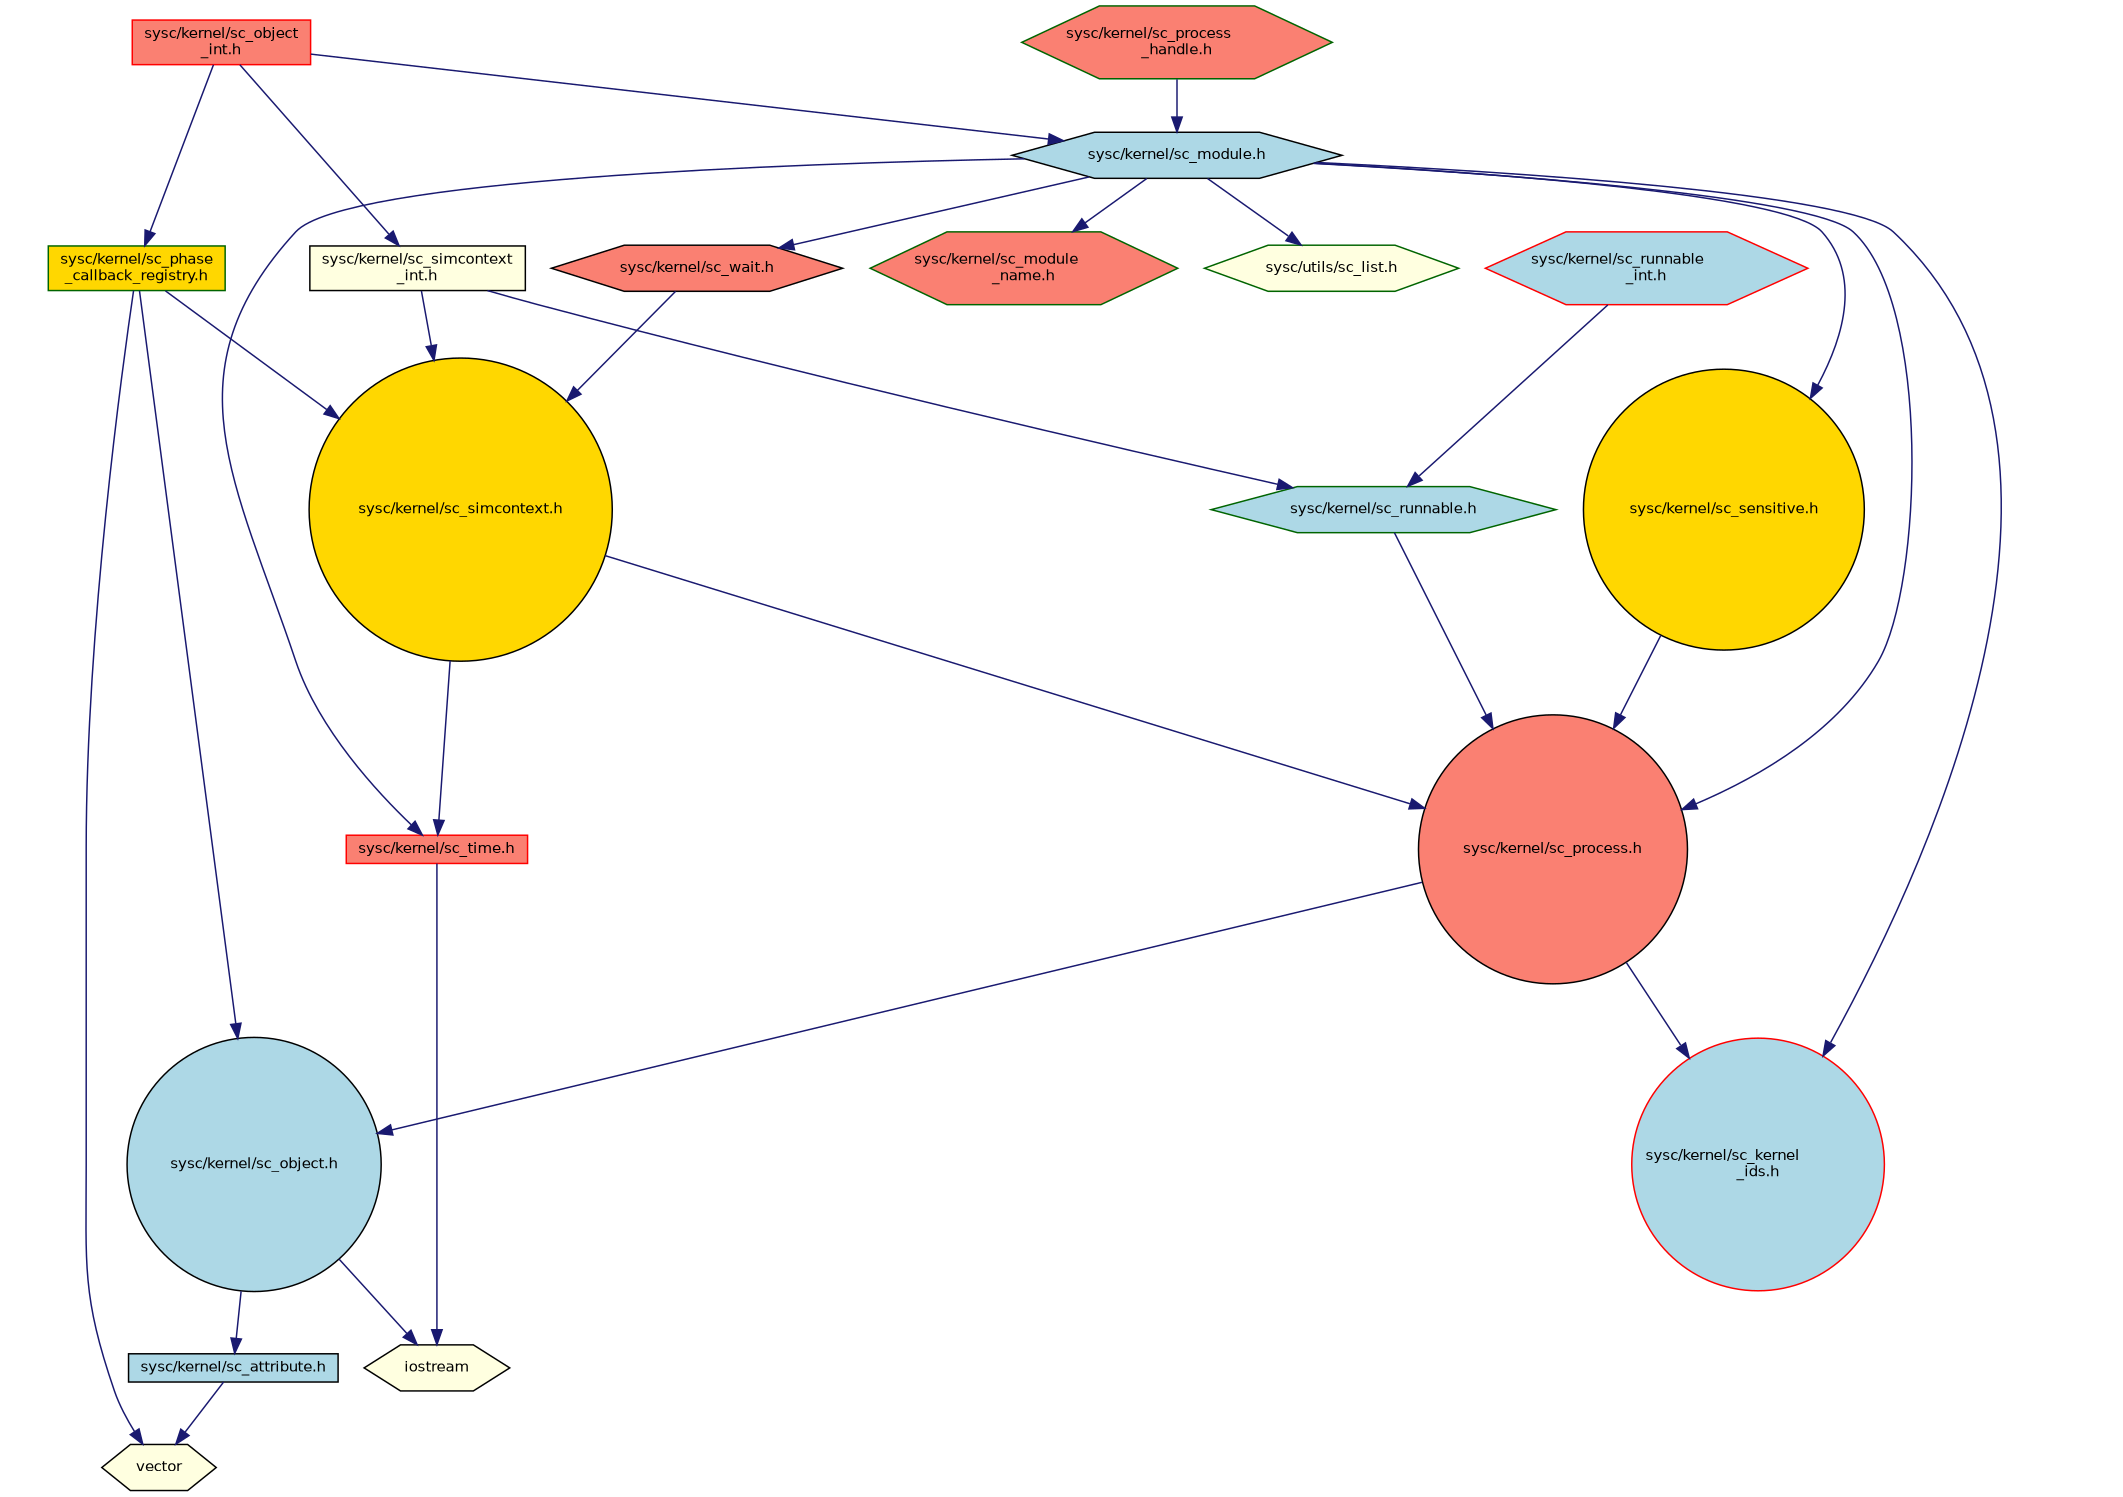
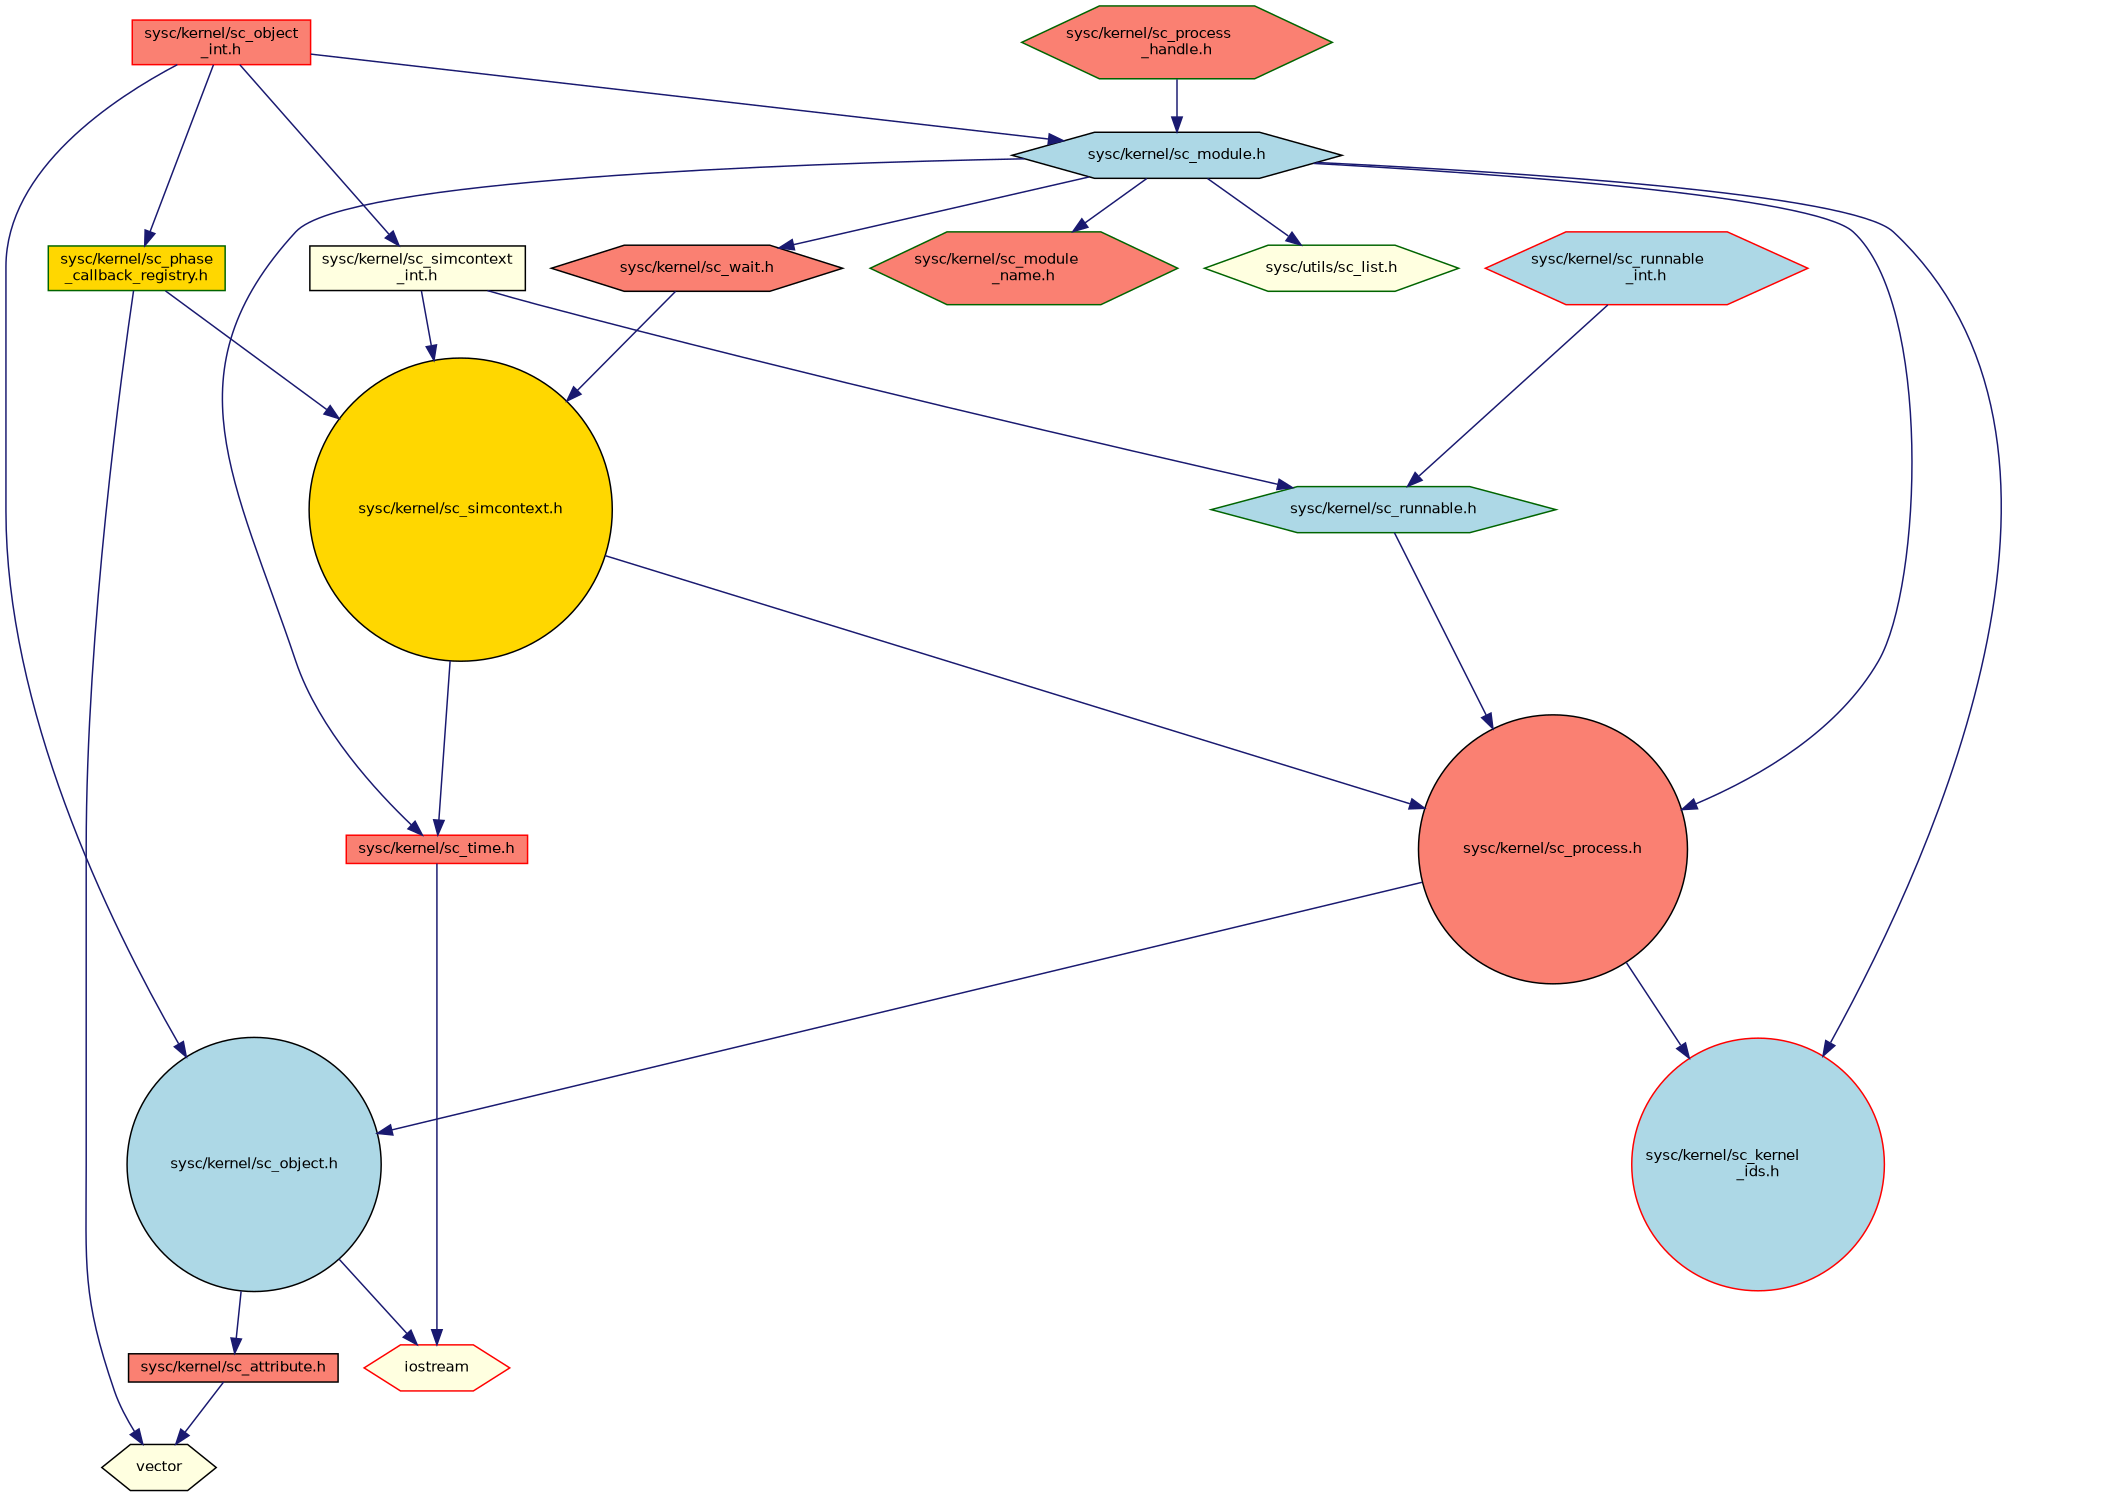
node "sysc/kernel/sc_sensitive.h": removed
edge "sysc/kernel/sc_phase _callback_registry.h" -> "sysc/kernel/sc_object.h": now "sysc/kernel/sc_object _int.h" -> "sysc/kernel/sc_object.h"
node "sysc/kernel/sc_attribute.h": fillcolor lightblue -> salmon
node "iostream": color black -> red
